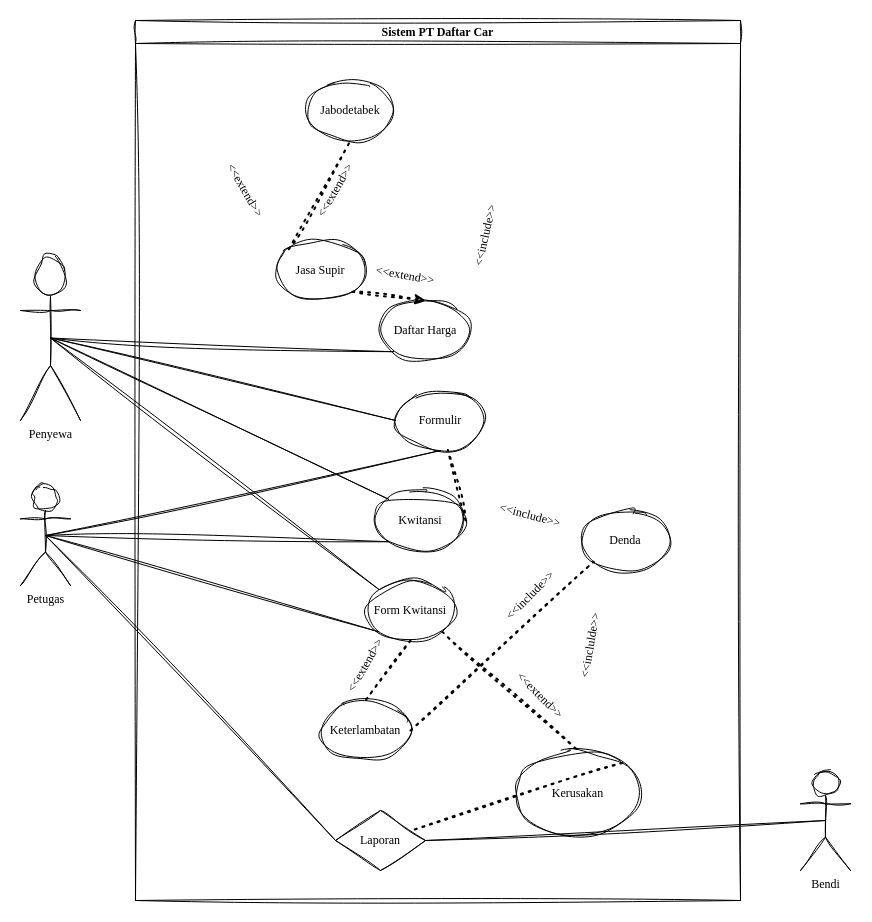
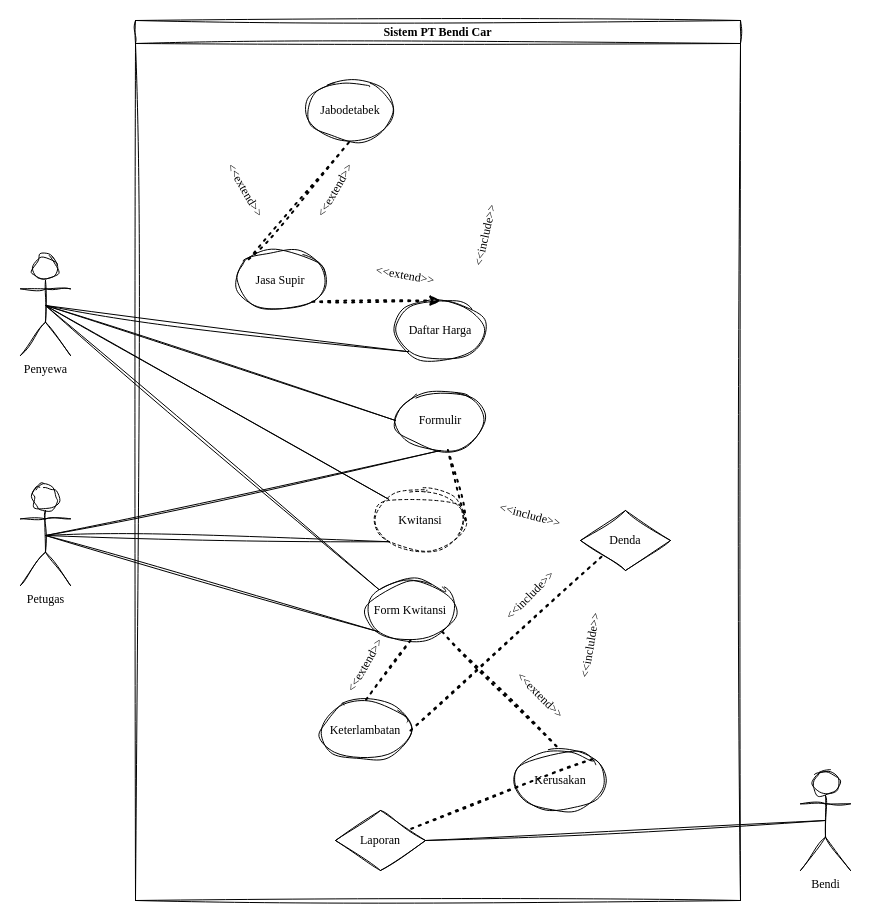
node "Sistem PT Daftar Car": label "Sistem PT Daftar Car" -> "Sistem PT Bendi Car"
node "Jasa Supir": moved (321, 271) -> (281, 281)
node "Daftar Harga": moved (426, 331) -> (441, 331)
node "Penyewa": size 60x165 -> 50x100
node "Kwitansi": style solid -> dashed
node "Denda": shape ellipse -> diamond
edge "Petugas" -- "Laporan": removed
node "Kerusakan": size 125x85 -> 90x60
